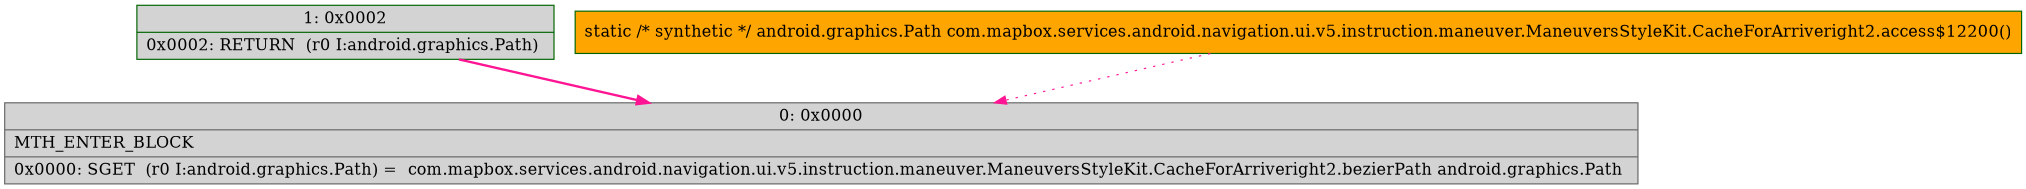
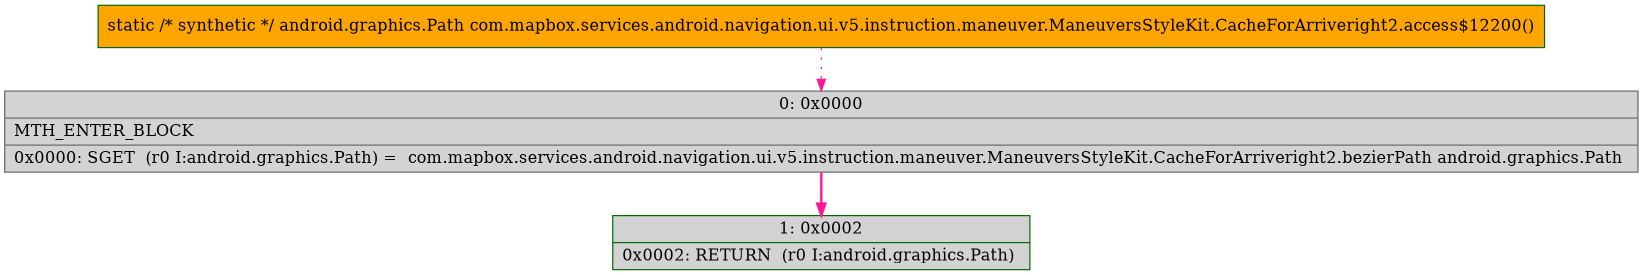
edge "1: 0x0002" -> "0: 0x0000": reversed
